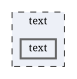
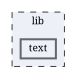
cluster "text": label "text" -> "lib"
